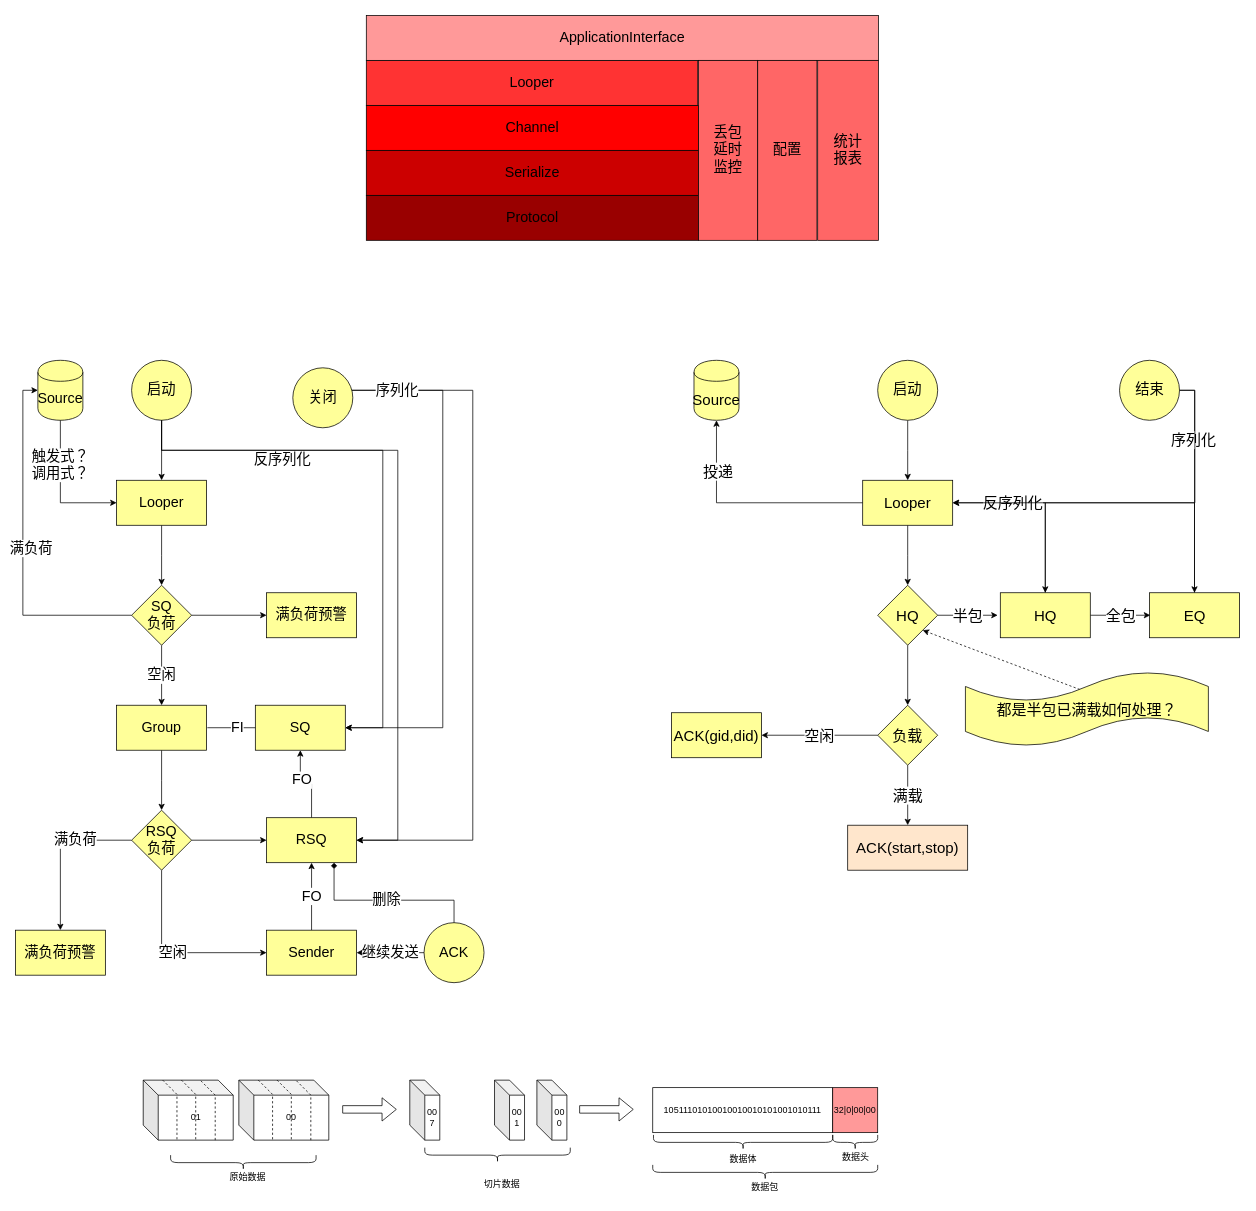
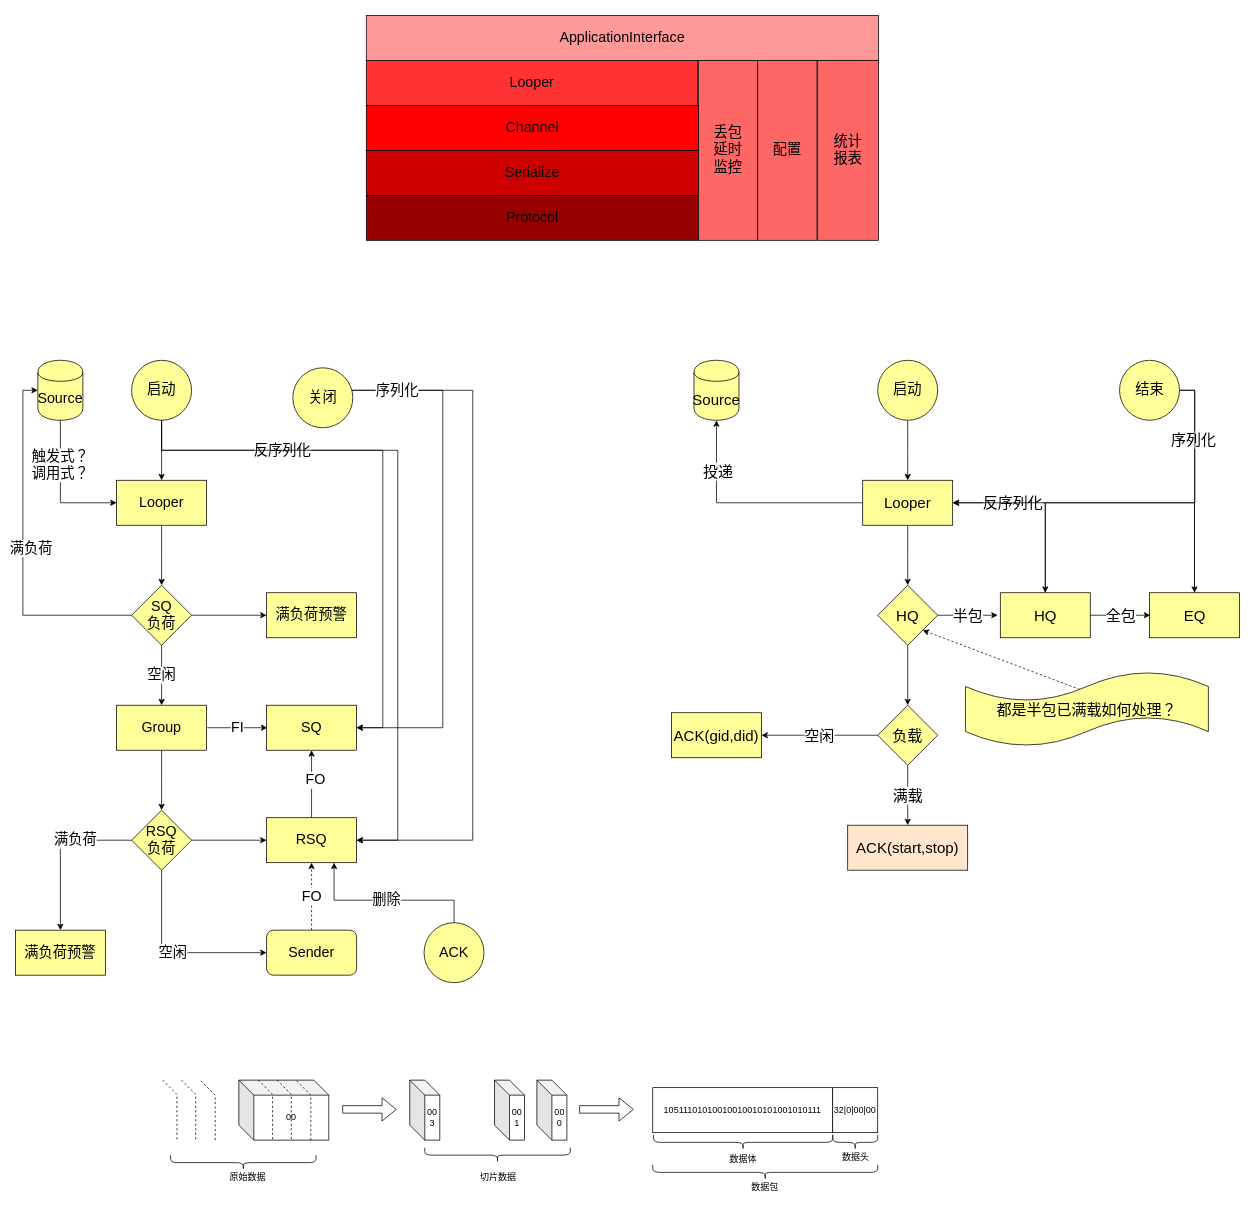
node "SQ": moved (300, 728) -> (312, 728)
edge "ACK" -> "RSQ": arrowhead diamond -> classic
edge "Sender" -> "RSQ": style solid -> dashed
node "Sender": shape rectangle -> rounded rectangle
edge "ACK" -> "Sender": removed, label "继续发送"
node "01": removed
node "32|0|00|00": fillcolor #ff9999 -> #ffffff
node "00 7": label "00 7" -> "00 3"
node "切片数据": moved (505, 1185) -> (501, 1177)
